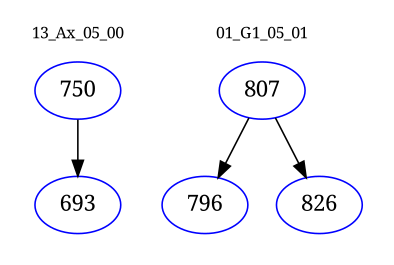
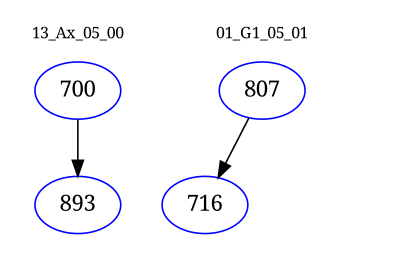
node "750": label "750" -> "700"
node "693": label "693" -> "893"
node "796": label "796" -> "716"
node "826": removed
